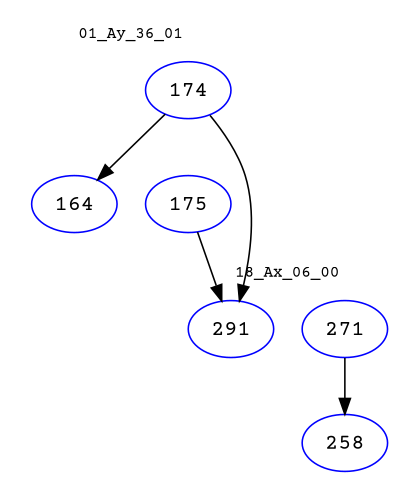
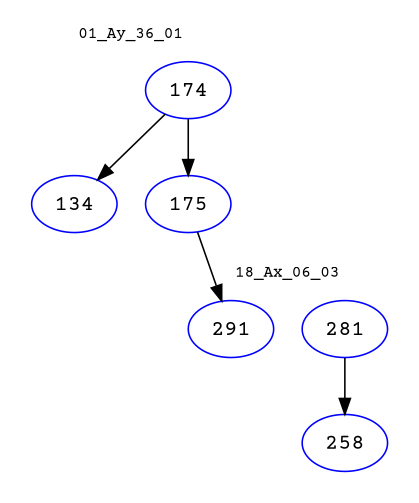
edge "174" -> "291": now "174" -> "175"
node "164": label "164" -> "134"
cluster "18_Ax_06_00": label "18_Ax_06_00" -> "18_Ax_06_03"
node "271": label "271" -> "281"
